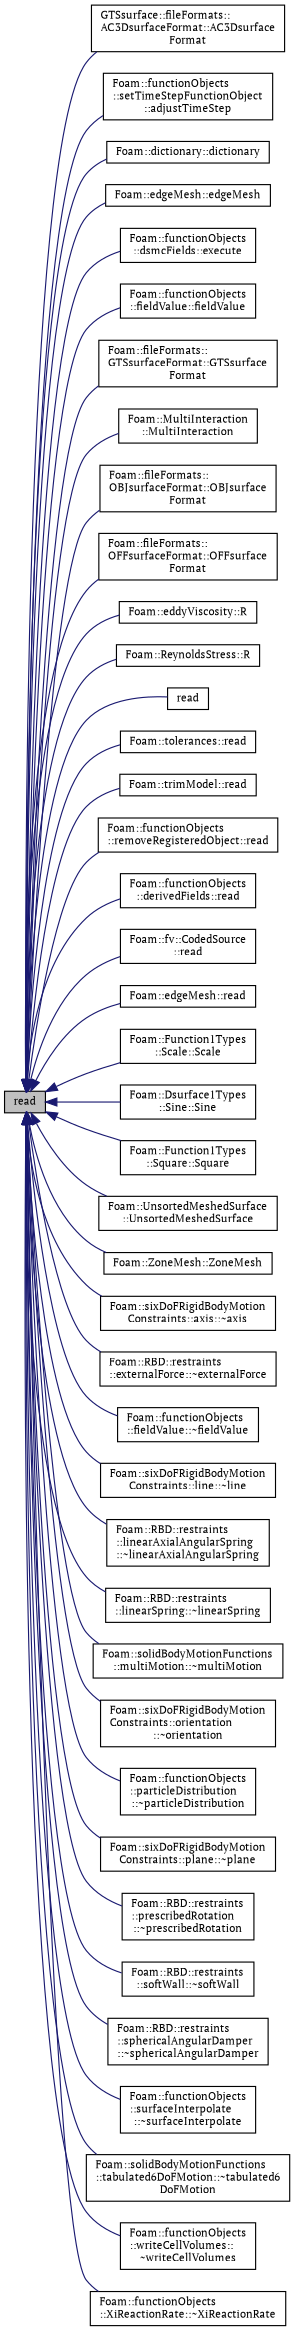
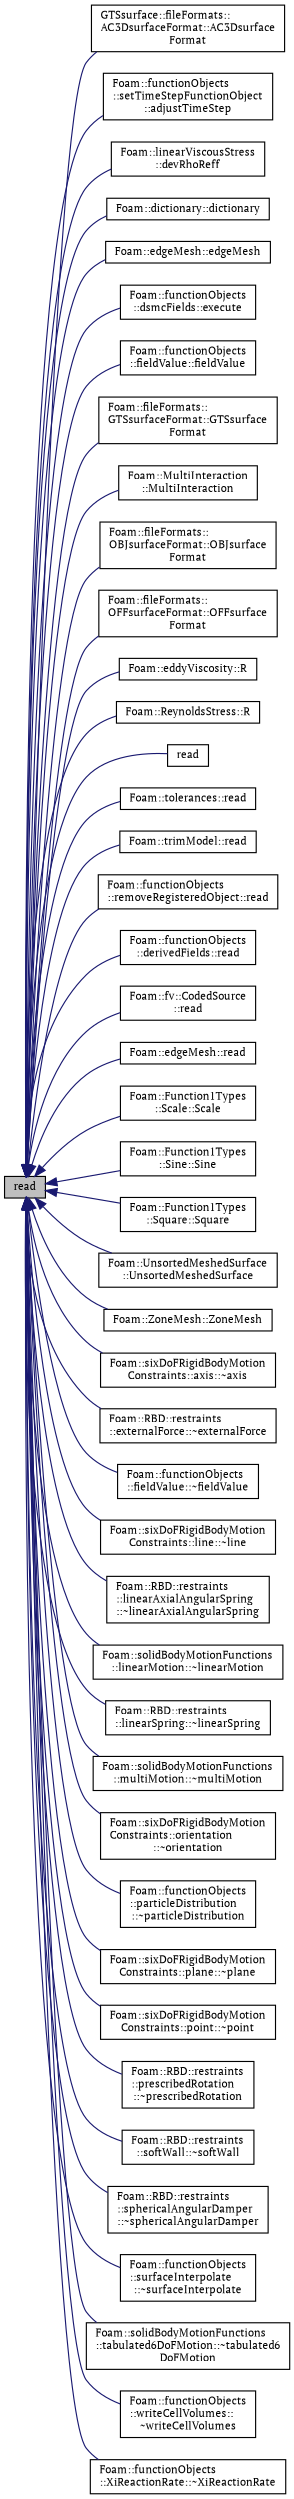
node "Foam::linearViscousStress ::devRhoReff": added
node "Foam::Dsurface1Types ::Sine::Sine": label "Foam::Dsurface1Types ::Sine::Sine" -> "Foam::Function1Types ::Sine::Sine"
node "Foam::solidBodyMotionFunctions ::linearMotion::~linearMotion": added
node "Foam::sixDoFRigidBodyMotion Constraints::point::~point": added
